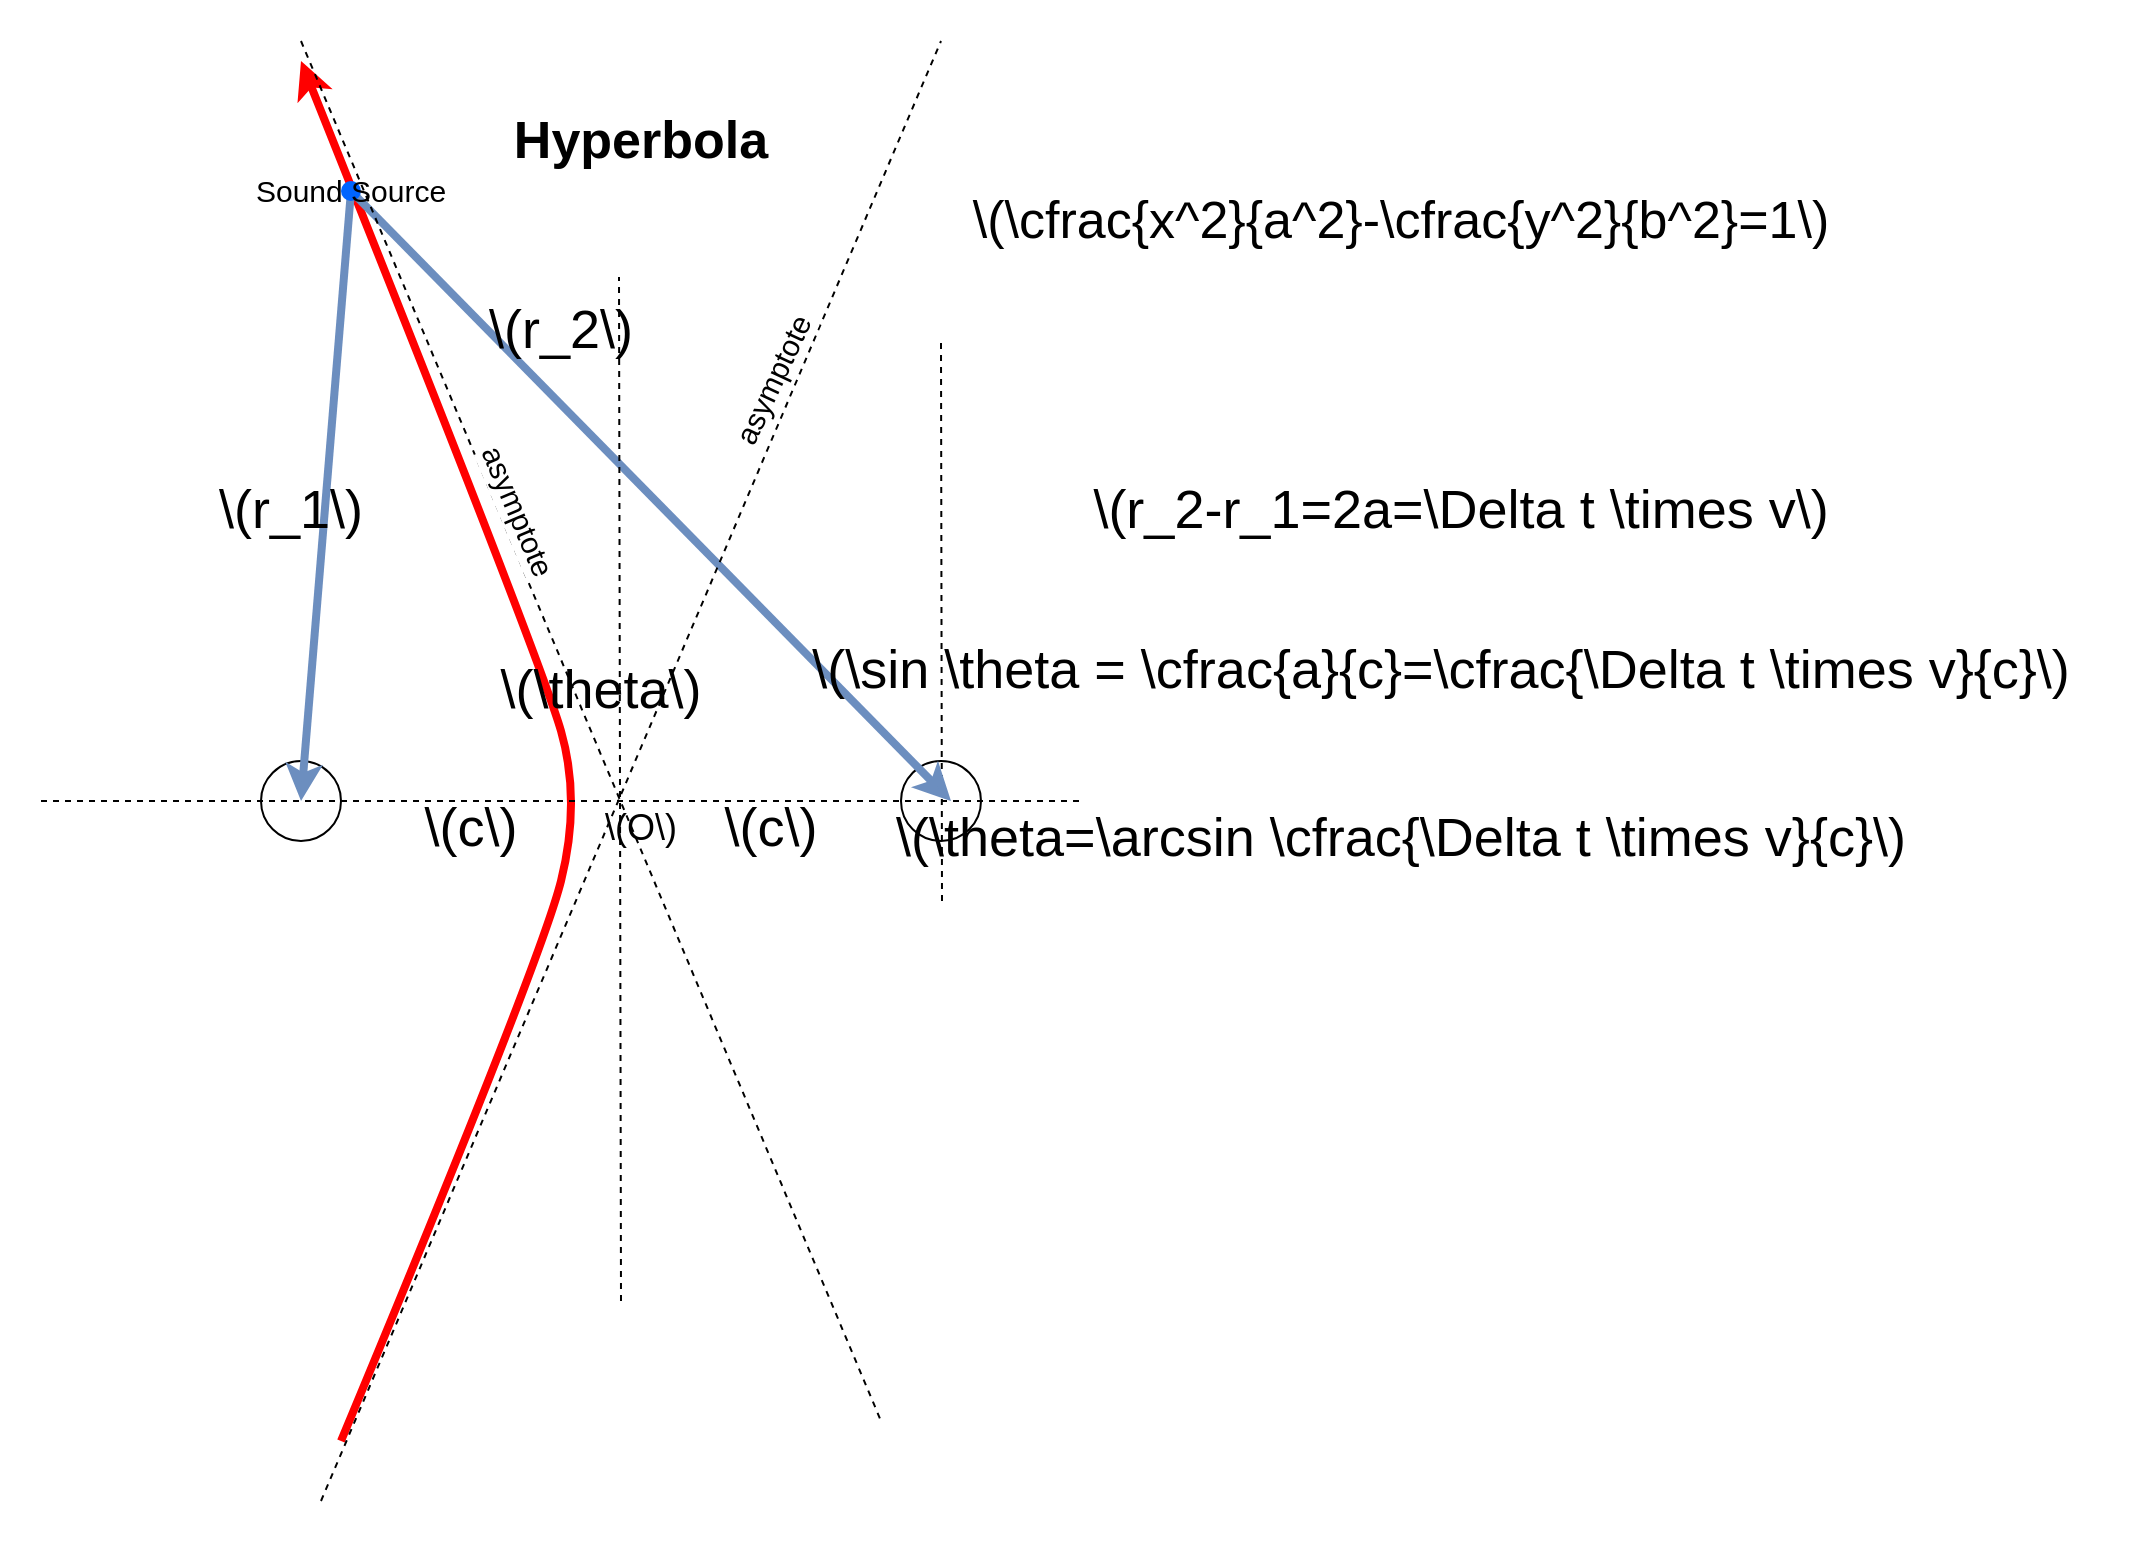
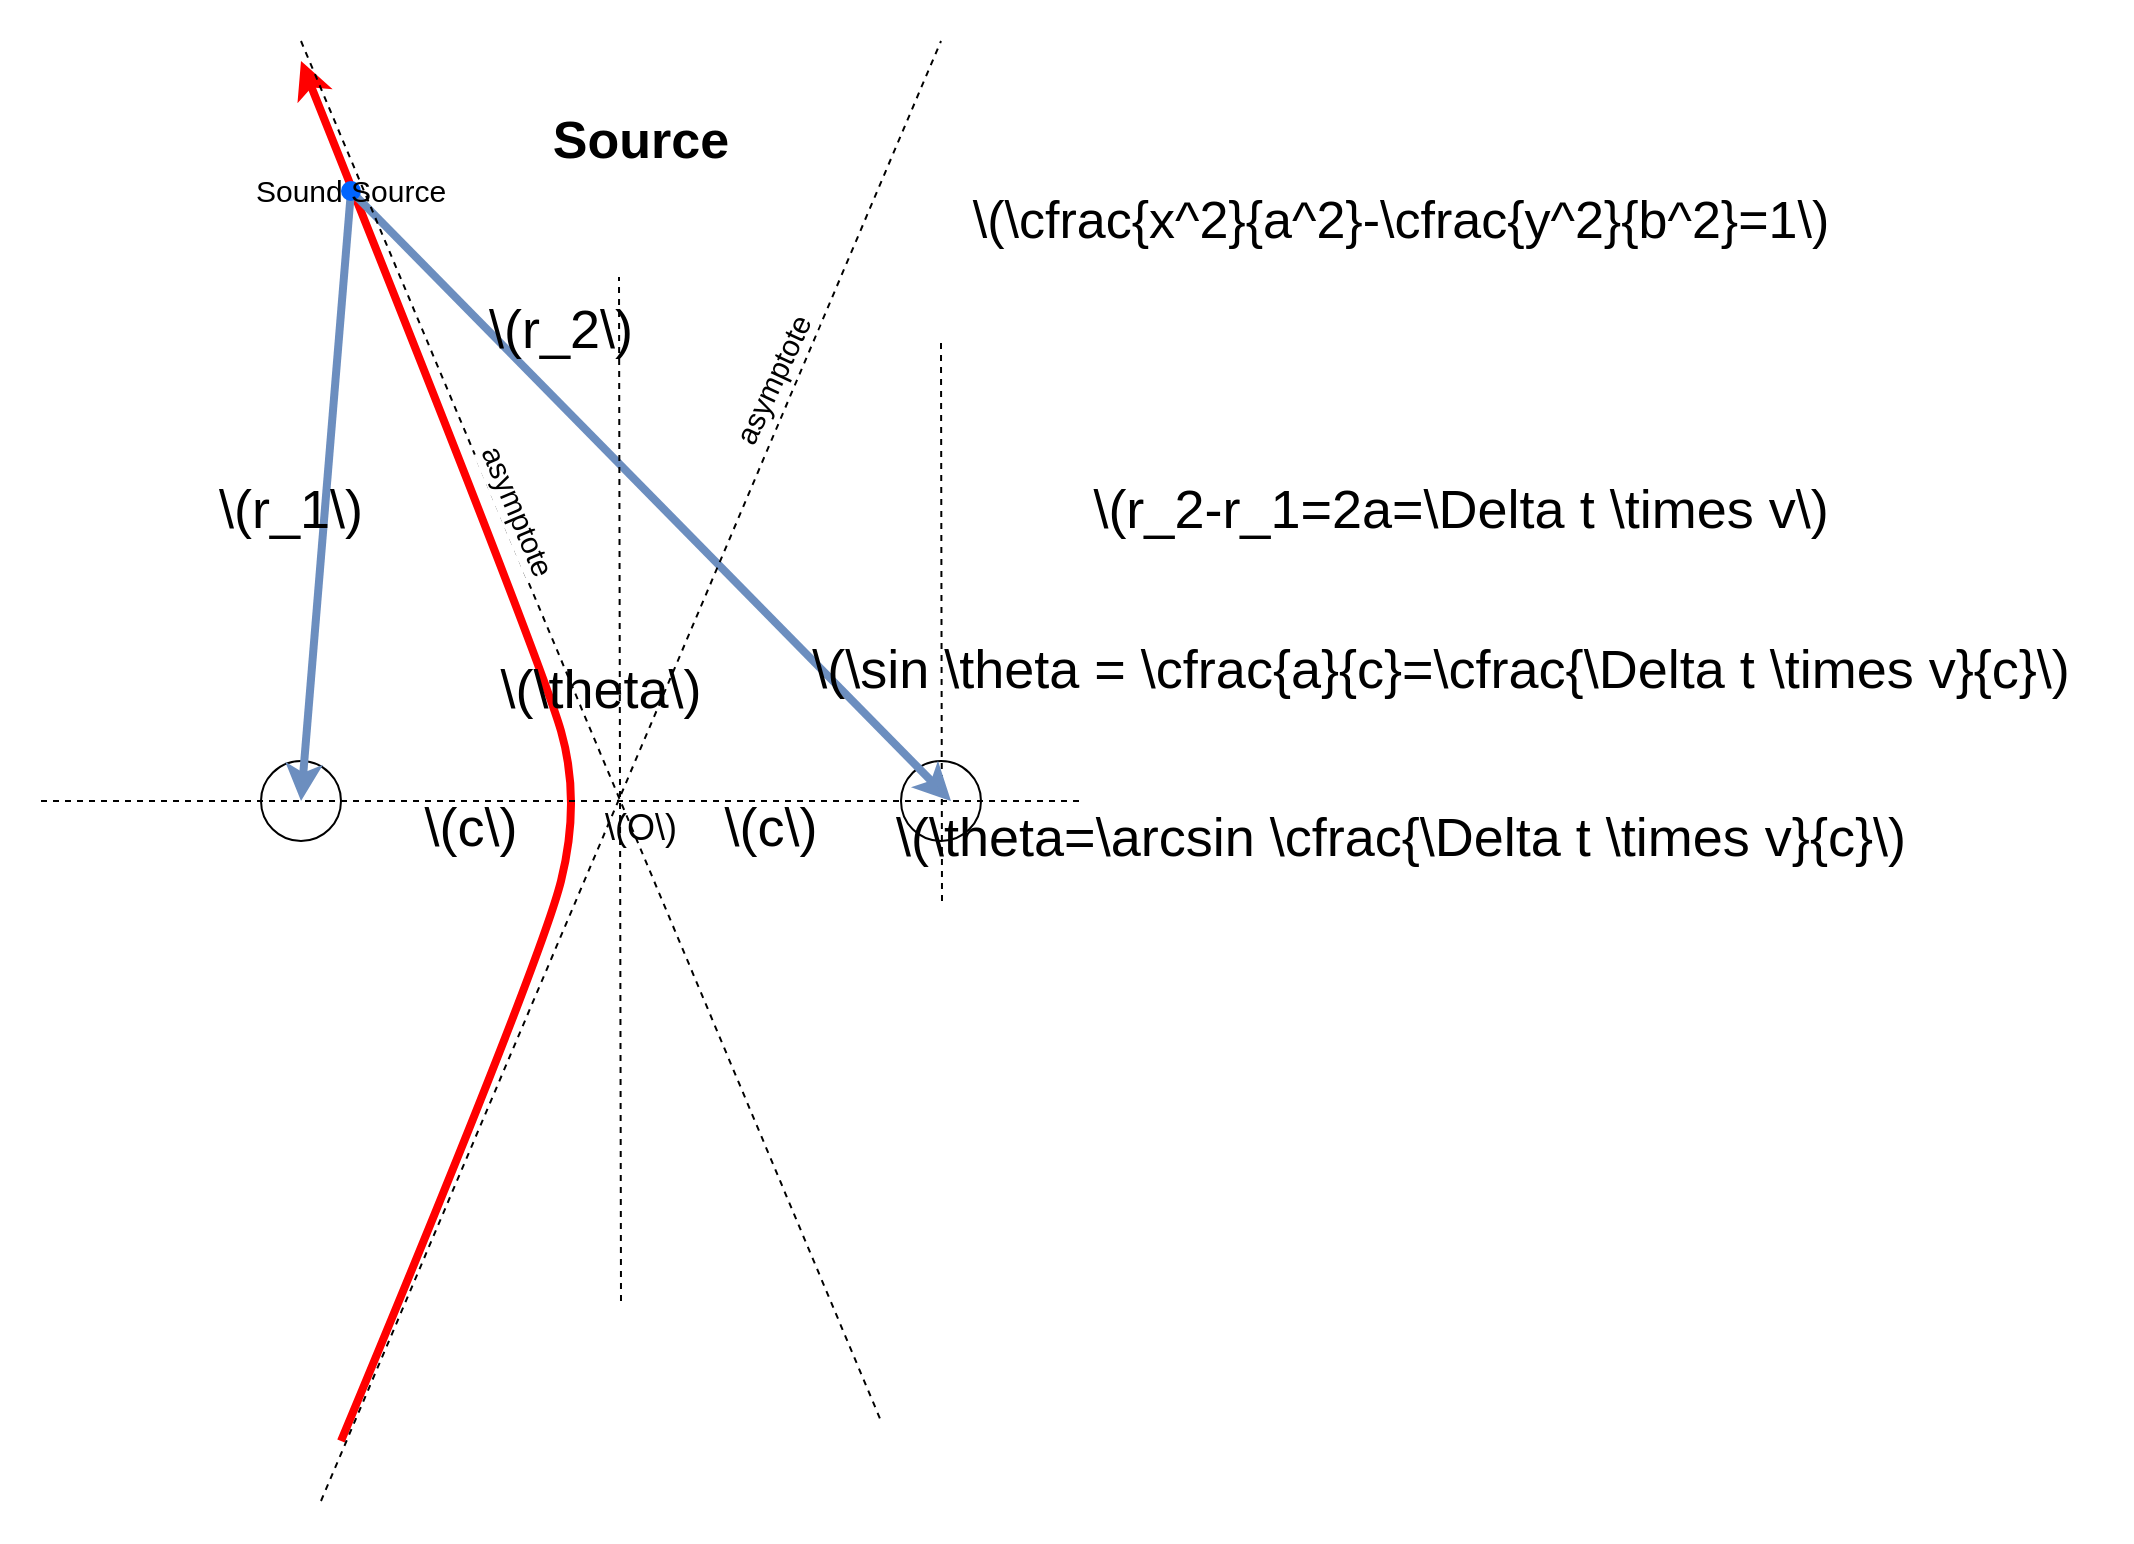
node "Hyperbola": label "Hyperbola" -> "Source"
